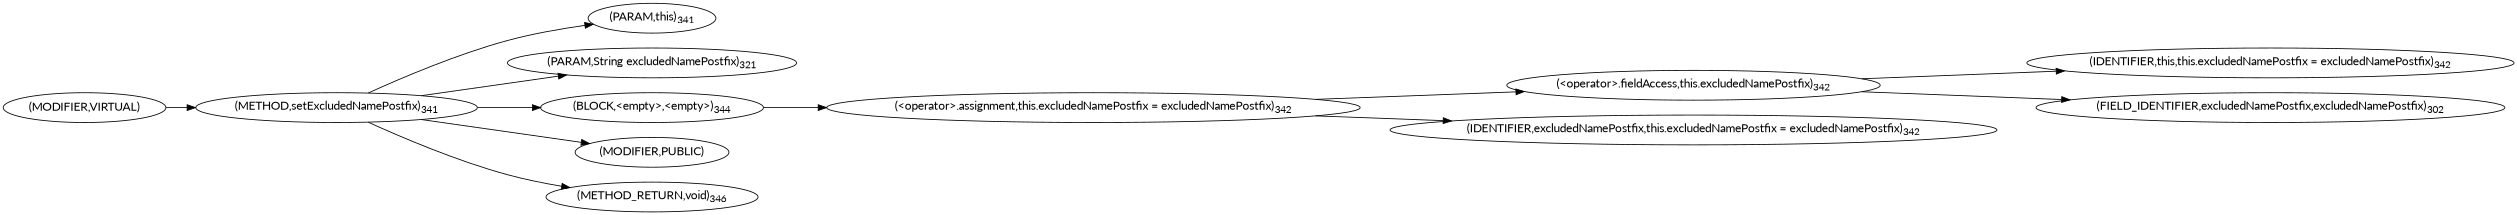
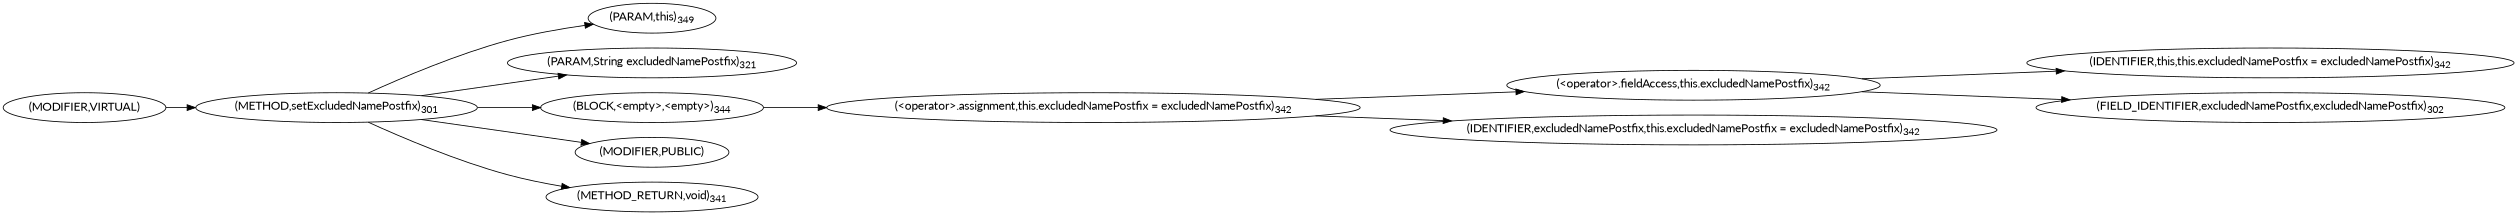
node "(PARAM,this)": text "341" -> "349"
node "(METHOD,setExcludedNamePostfix)": text "341" -> "301"
node "(METHOD_RETURN,void)": text "346" -> "341"
